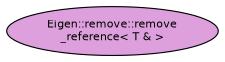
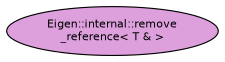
node "Eigen::remove::remove _reference< T & >": label "Eigen::remove::remove _reference< T & >" -> "Eigen::internal::remove _reference< T & >"
